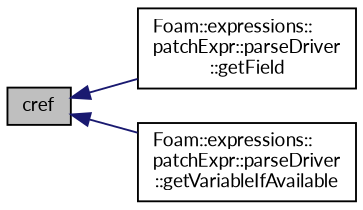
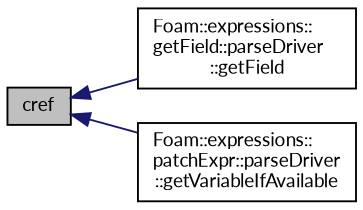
node "Foam::expressions:: patchExpr::parseDriver ::getField": label "Foam::expressions:: patchExpr::parseDriver ::getField" -> "Foam::expressions:: getField::parseDriver ::getField"
